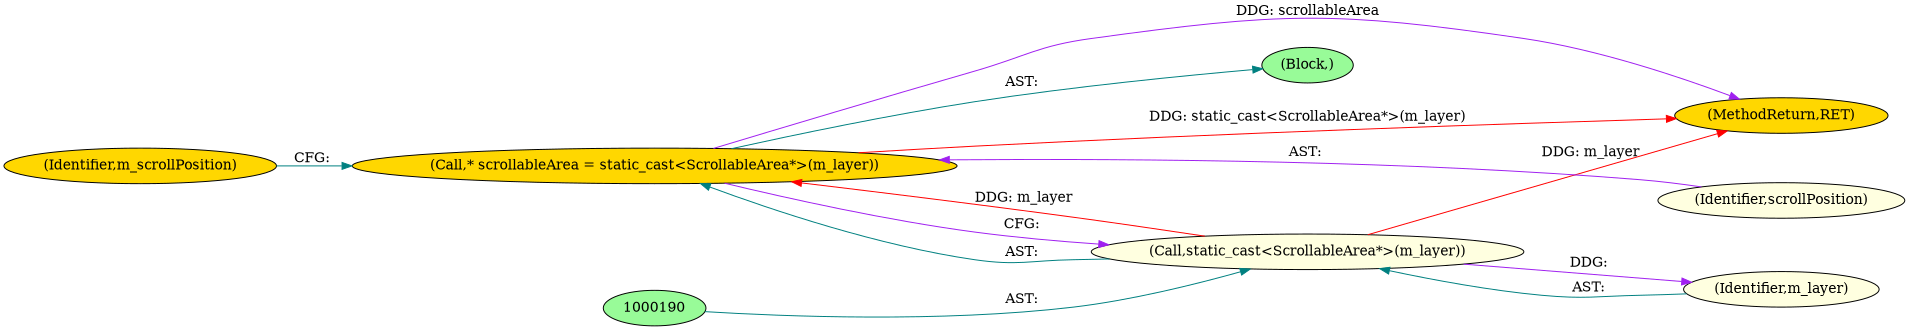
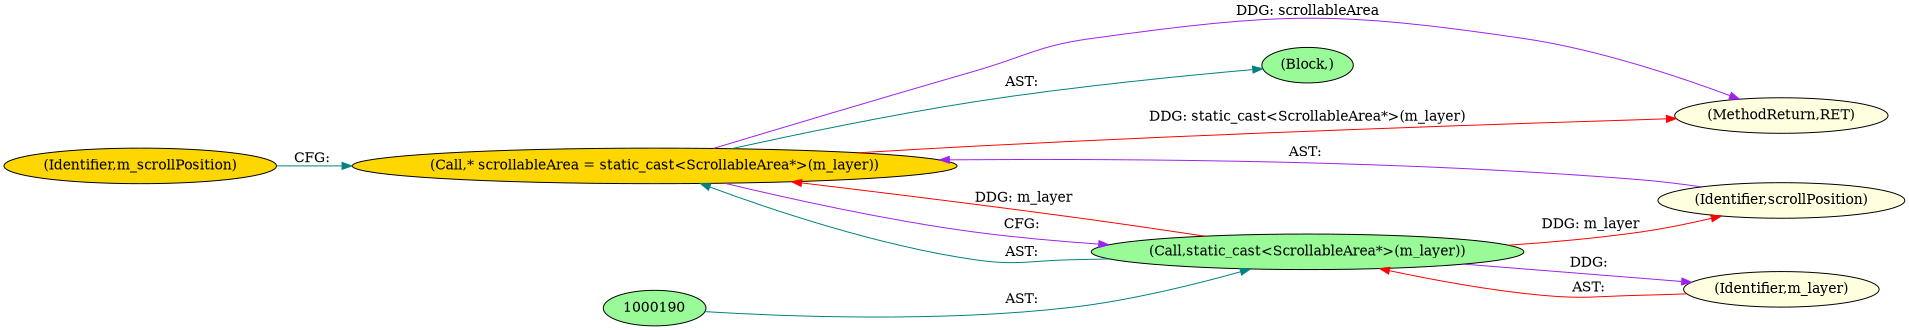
node "(MethodReturn,RET)": fillcolor gold -> lightyellow
edge "(Call,static_cast<ScrollableArea*>(m_layer))" -> "(MethodReturn,RET)": now "(Call,static_cast<ScrollableArea*>(m_layer))" -> "(Identifier,scrollPosition)"
node "(Call,static_cast<ScrollableArea*>(m_layer))": fillcolor lightyellow -> palegreen
edge "(Identifier,m_layer)" -> "(Call,static_cast<ScrollableArea*>(m_layer))": color teal -> red
